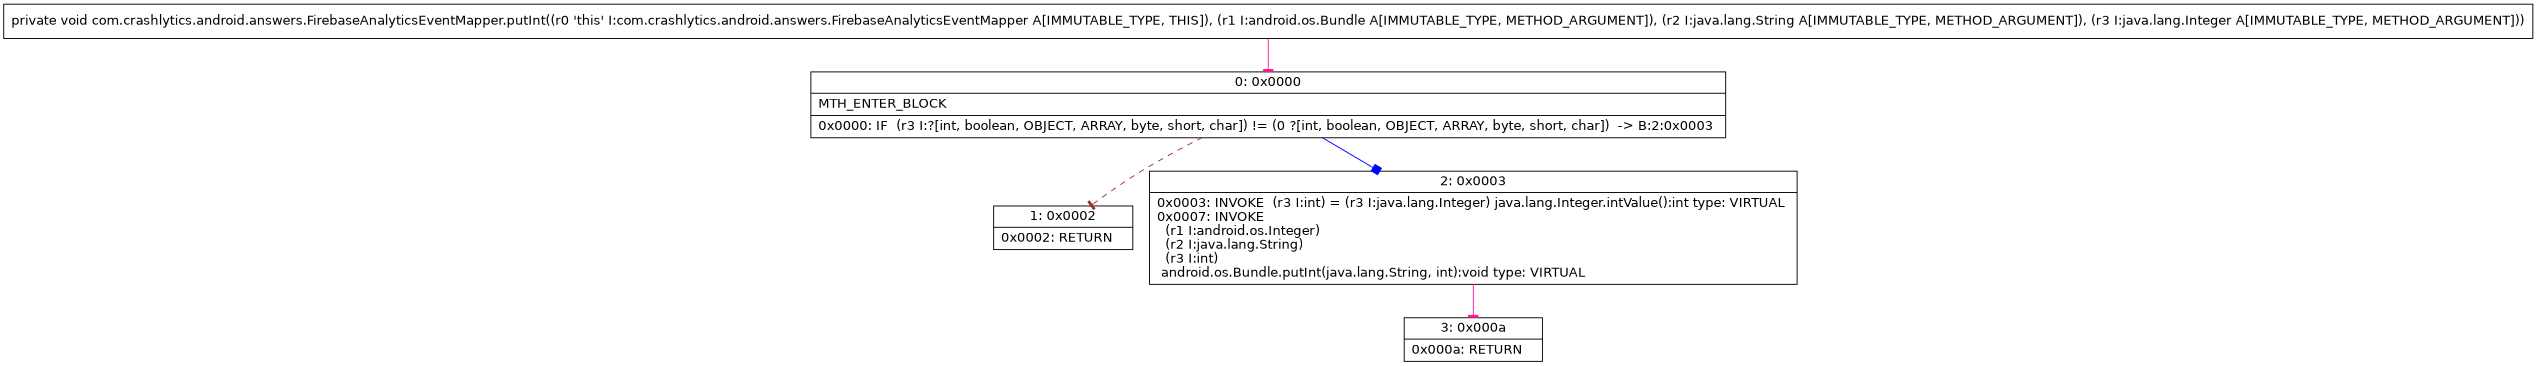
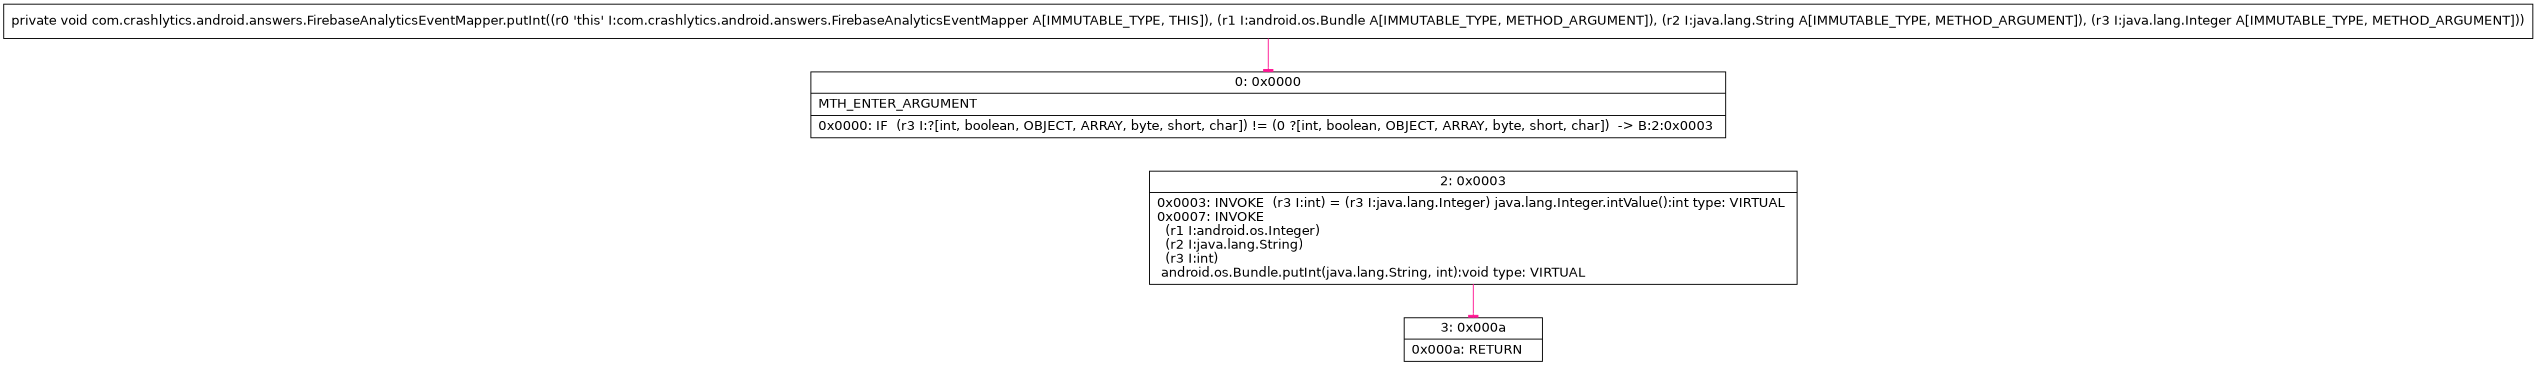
node "0: 0x0000": text "MTH_ENTER_BLOCK" -> "MTH_ENTER_ARGUMENT"
edge "0: 0x0000" -> "2: 0x0003": removed
node "1: 0x0002": removed
